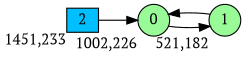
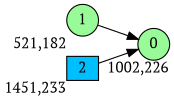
edge "0 1002,226" -> "1 521,182": removed
